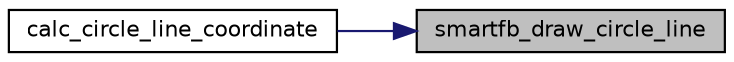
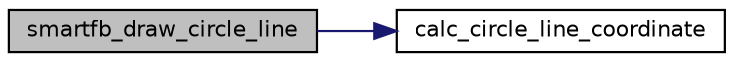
edge "calc_circle_line_coordinate" -> "smartfb_draw_circle_line": reversed
